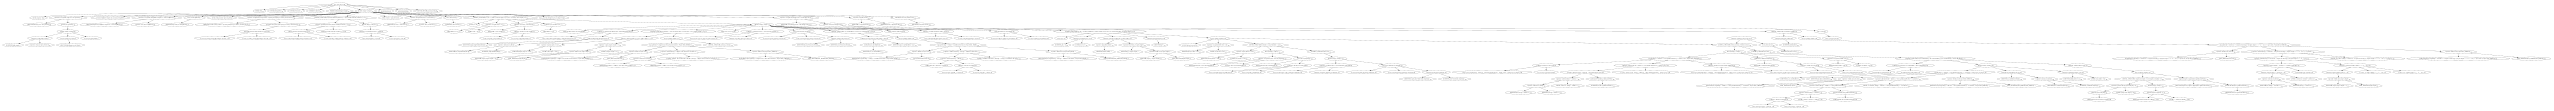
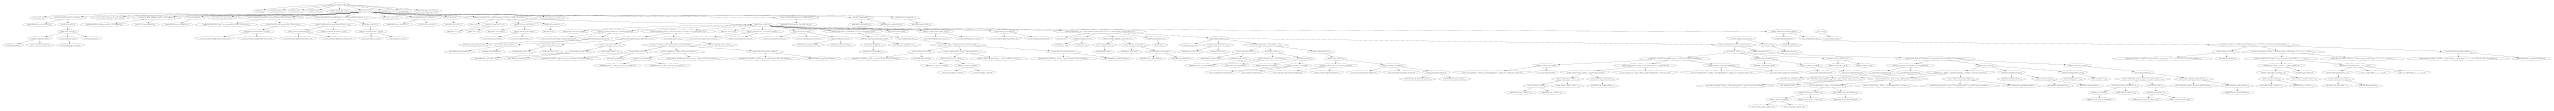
node "(<operator>.alloc,new String[v.size()])": removed
